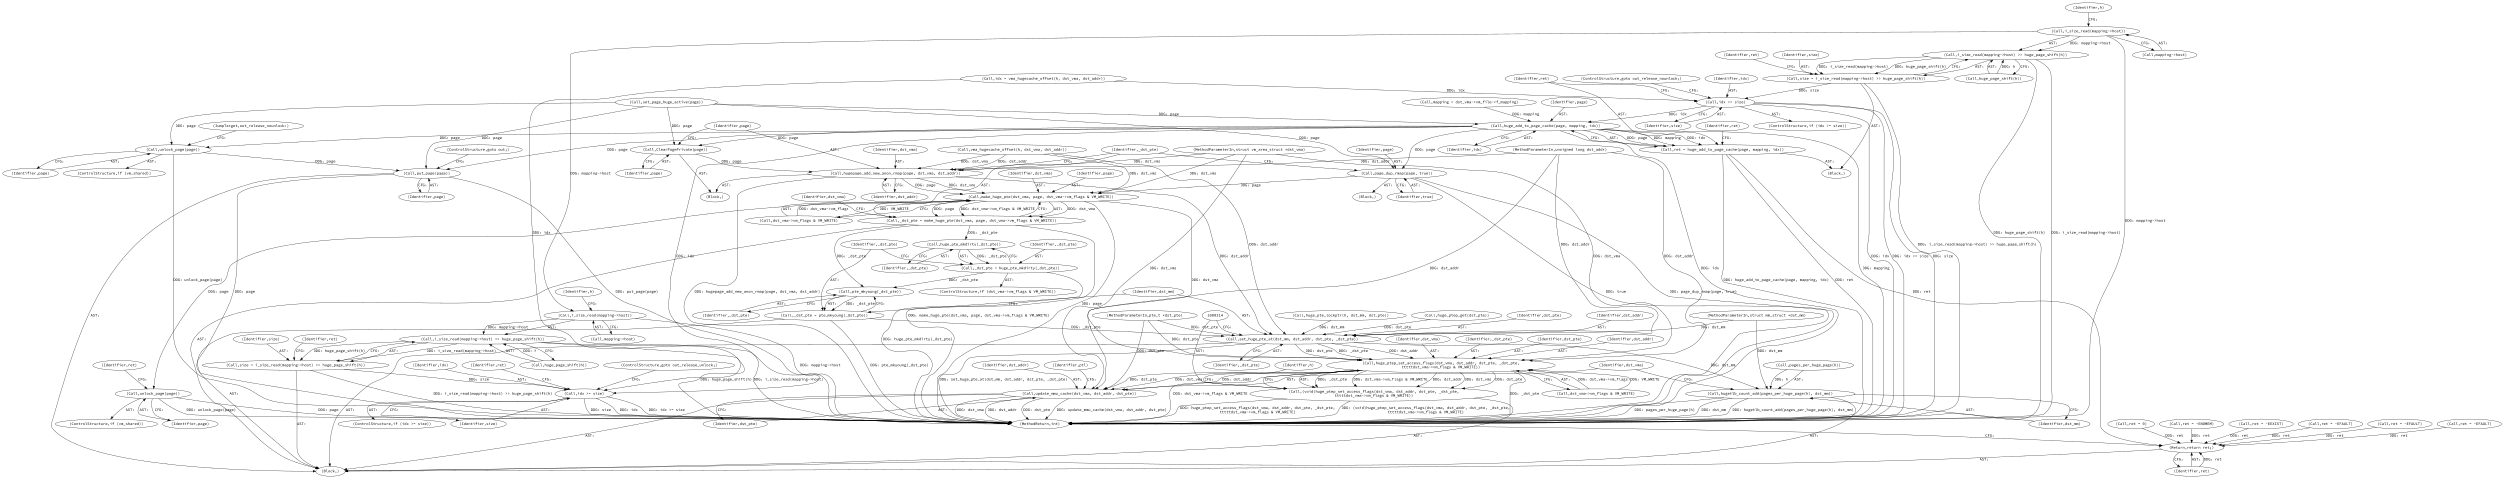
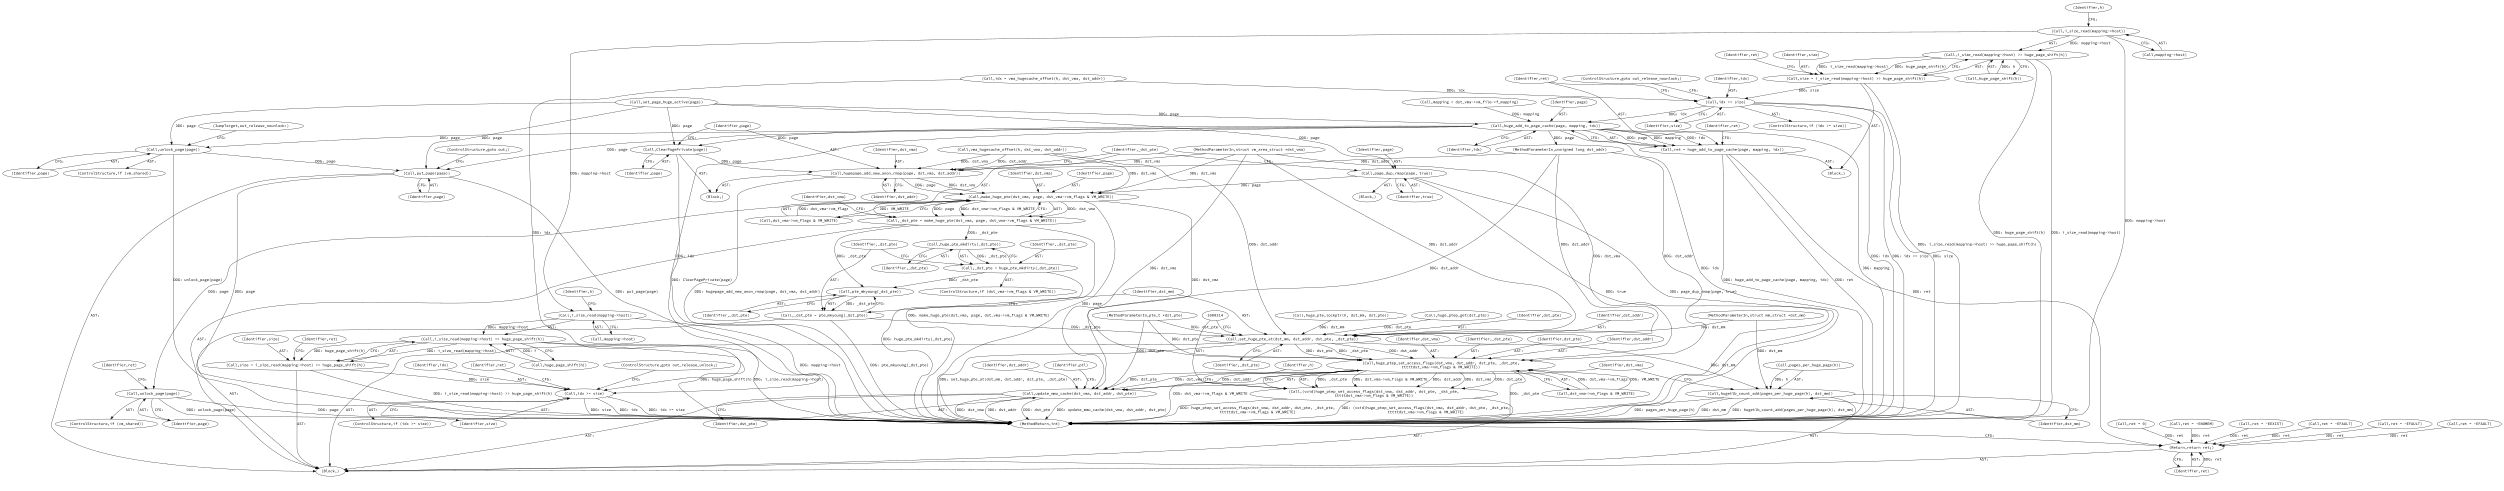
edge "(Call,huge_add_to_page_cache(page, mapping, idx))" -> "(Call,page_dup_rmap(page, true))": now "(Call,huge_add_to_page_cache(page, mapping, idx))" -> "(MethodParameterIn,unsigned long dst_addr)"
edge "(Call,hugepage_add_new_anon_rmap(page, dst_vma, dst_addr))" -> "(Call,set_huge_pte_at(dst_mm, dst_addr, dst_pte, _dst_pte))": now "(MethodParameterIn,struct vm_area_struct *dst_vma)" -> "(Call,set_huge_pte_at(dst_mm, dst_addr, dst_pte, _dst_pte))"
edge "(Call,ClearPagePrivate(page))" -> "(MethodReturn,int)": added, label "DDG: ClearPagePrivate(page)"
